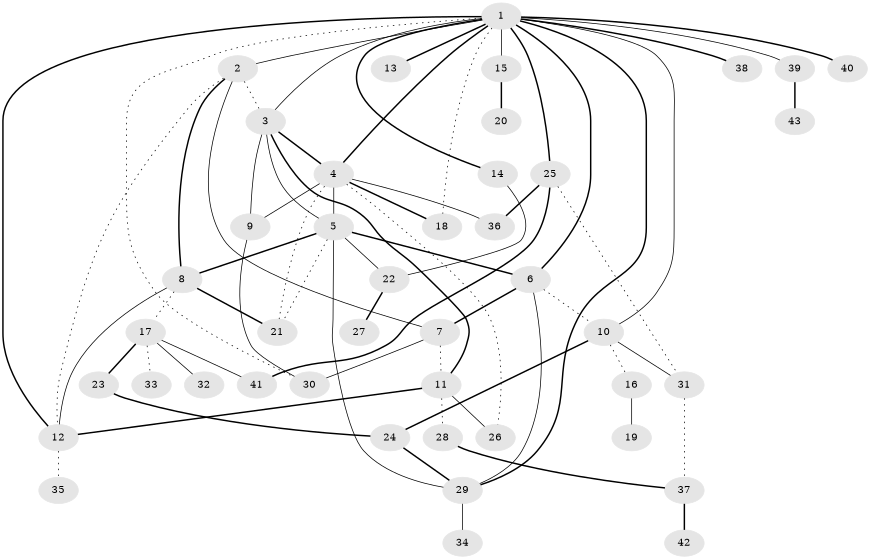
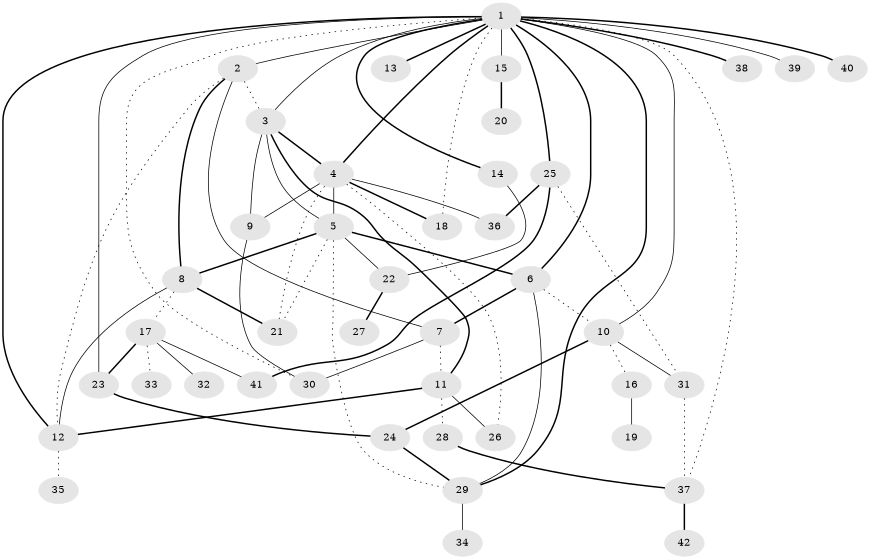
edge "1" -- "23": added
node "43": removed
edge "1" -- "37": added
edge "5" -- "29": style solid -> dotted
